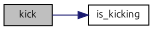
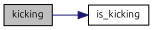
node "kick": label "kick" -> "kicking"
